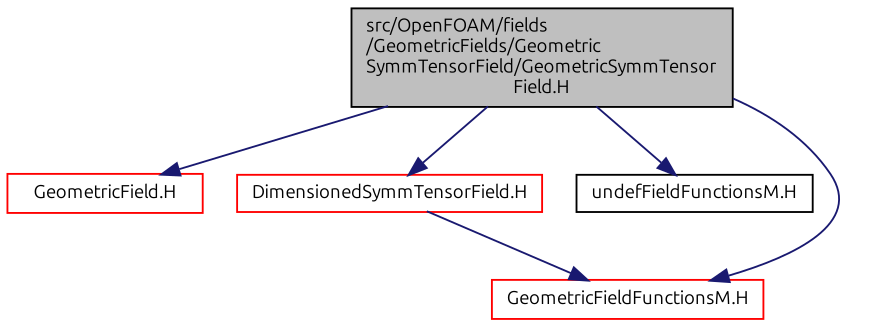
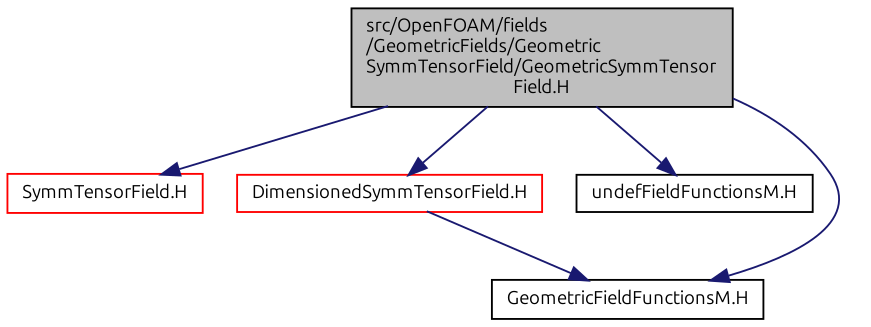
node "GeometricField.H": label "GeometricField.H" -> "SymmTensorField.H"
node "GeometricFieldFunctionsM.H": color red -> black
